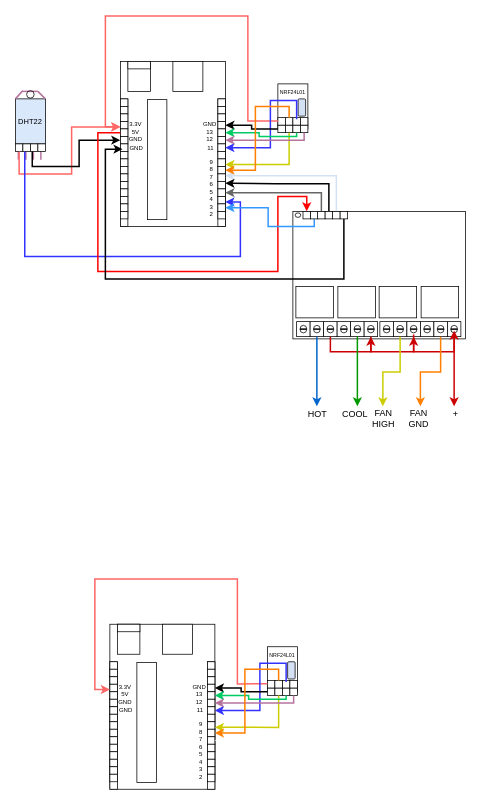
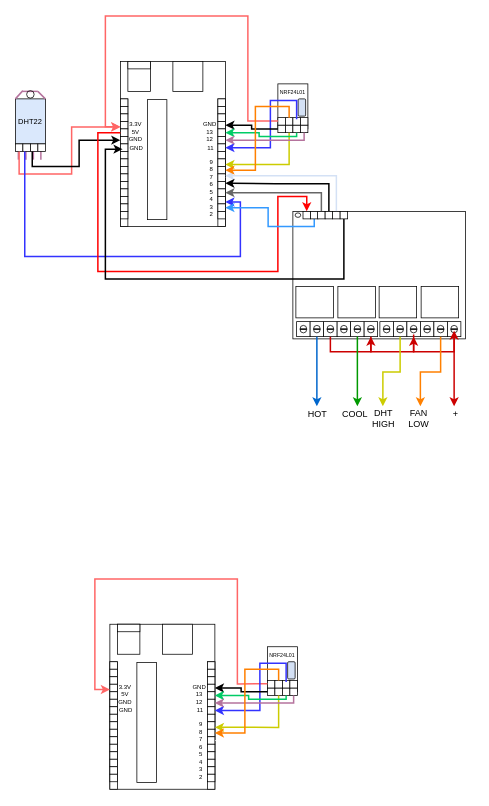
node "FAN HIGH": label "FAN HIGH" -> "DHT HIGH"
node "FAN GND": label "FAN GND" -> "FAN LOW"
